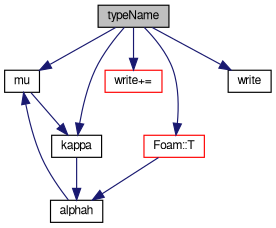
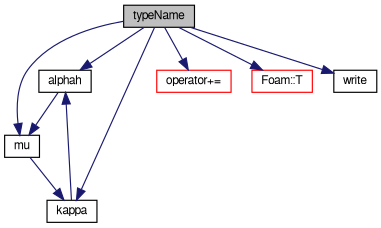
node "write+=": label "write+=" -> "operator+="
edge "Foam::T" -> "alphah": now "typeName" -> "alphah"
